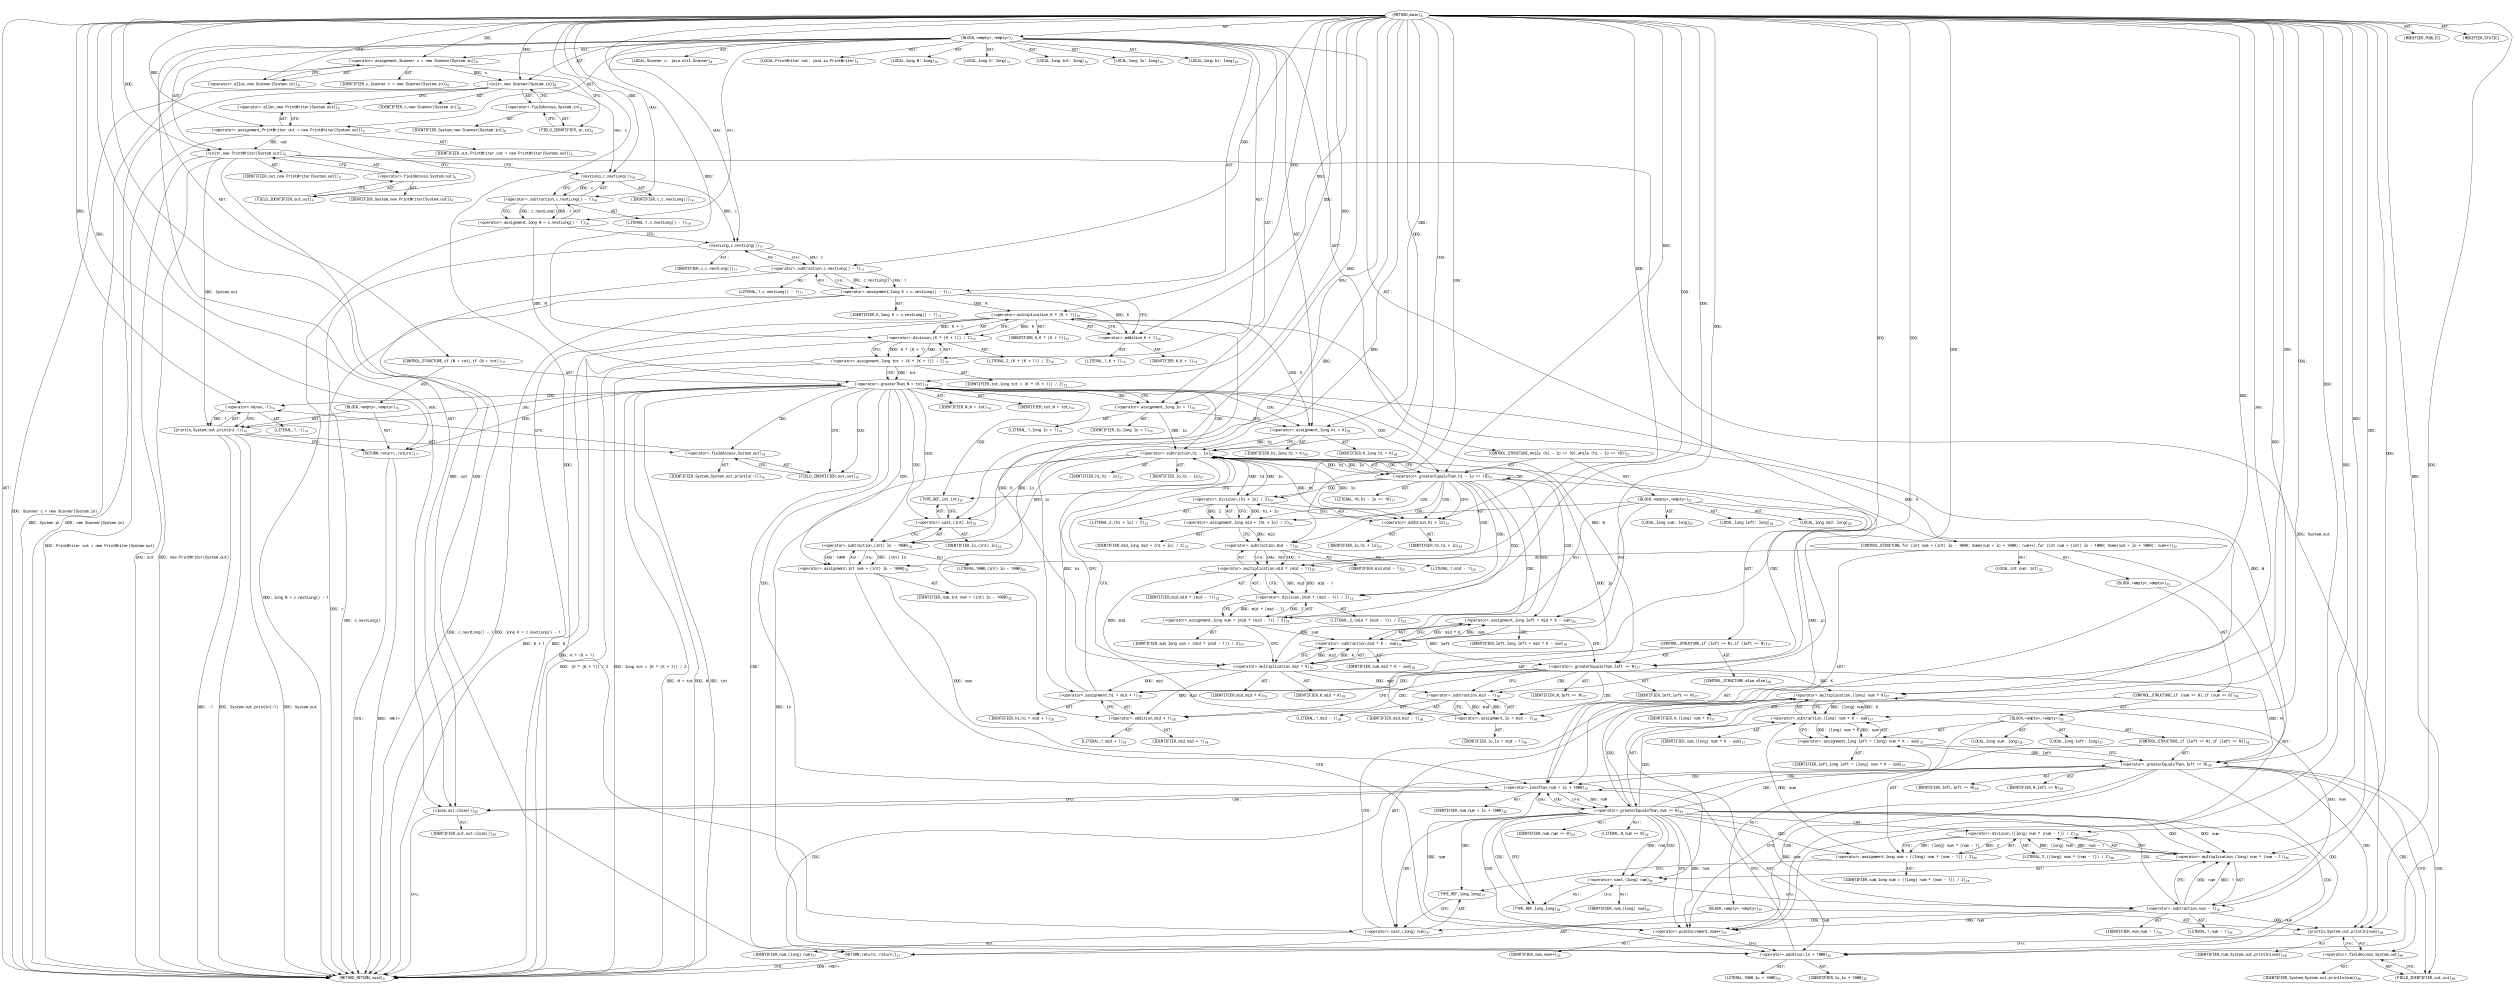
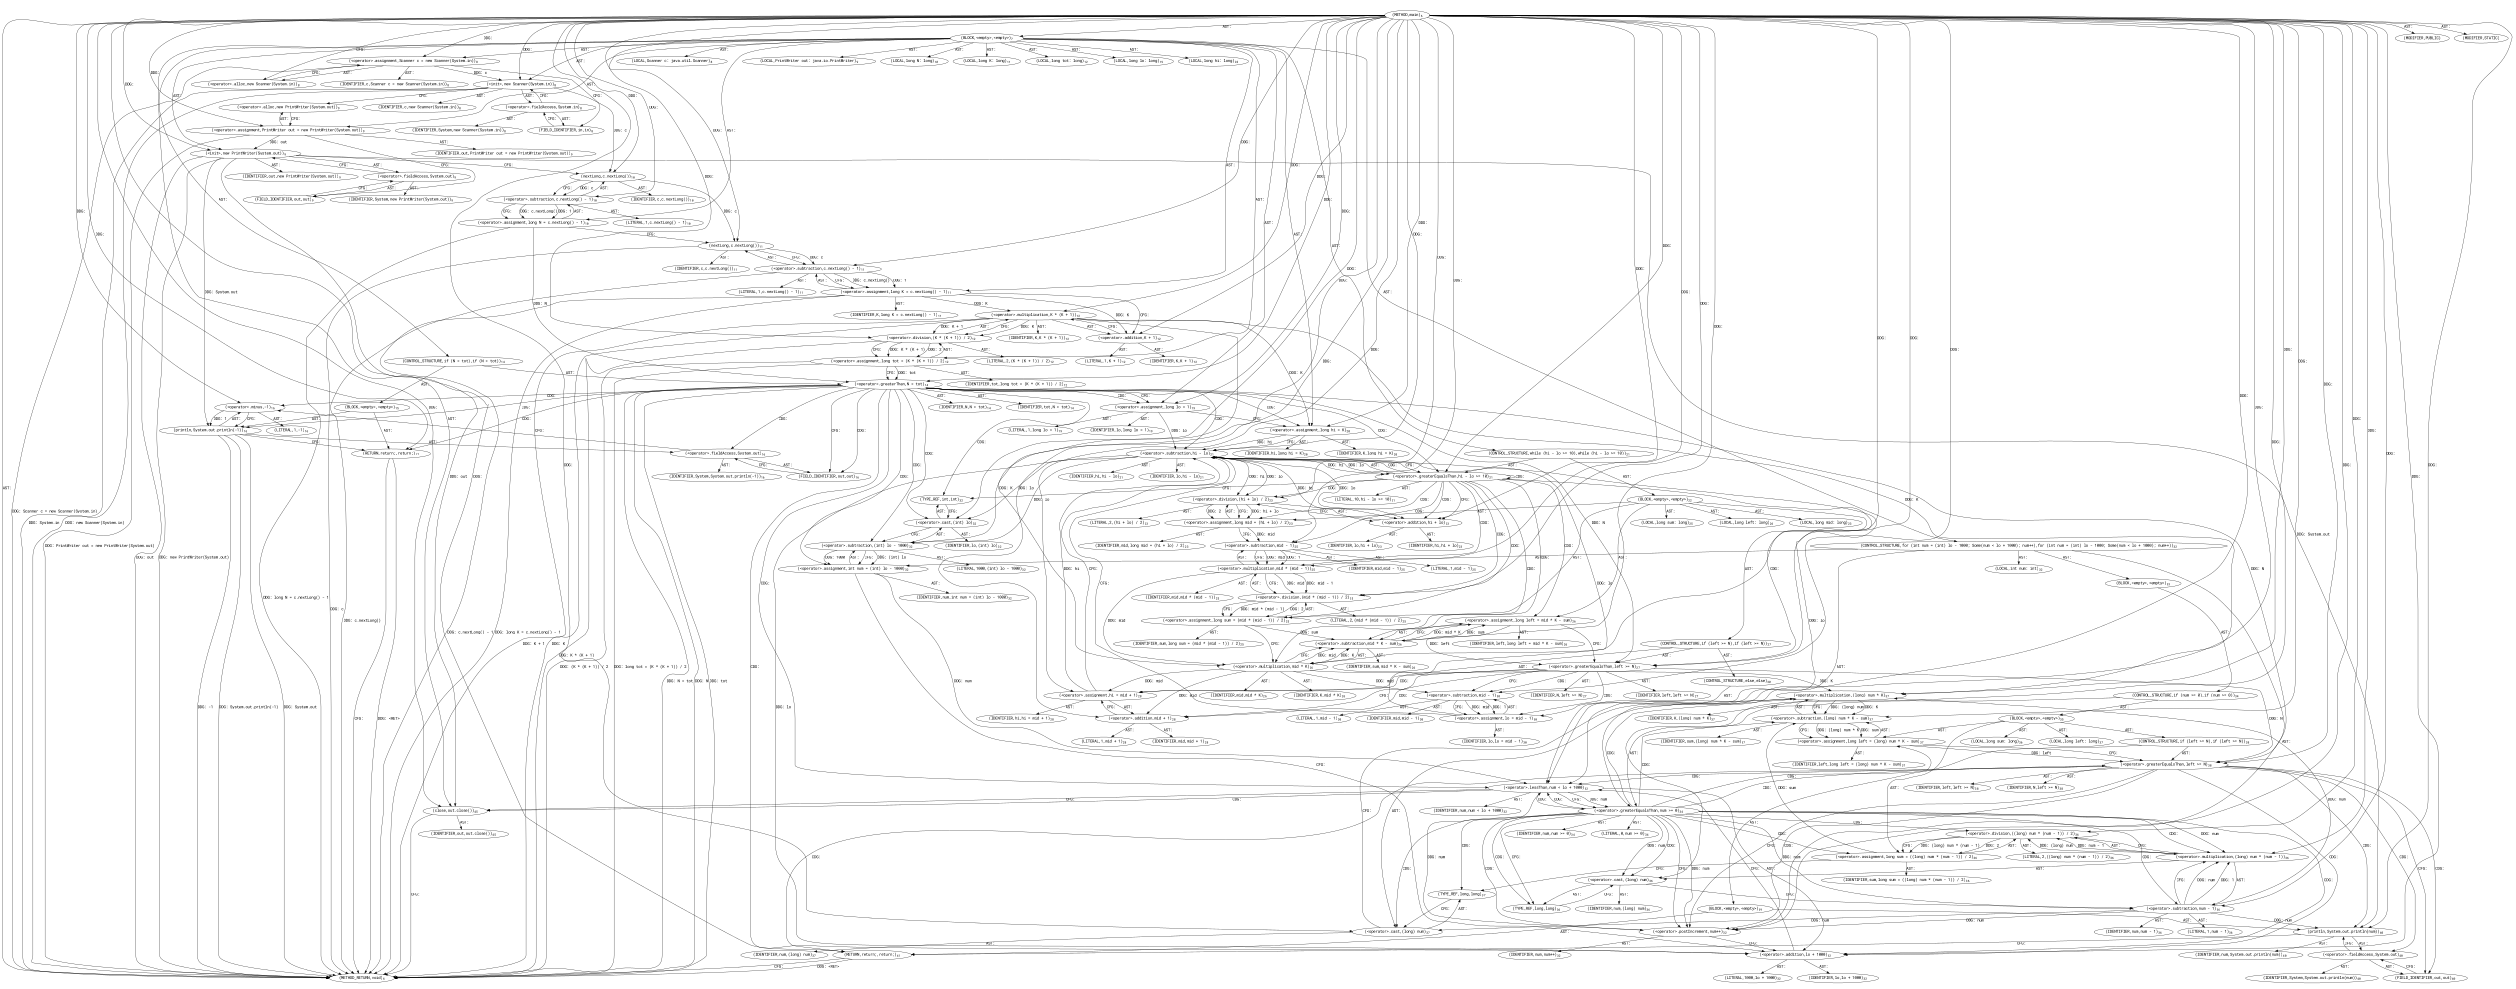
edge "(<operator>.assignment,long left = mid * K - sum)" -> "(IDENTIFIER,left,long left = mid * K - sum)": label "CDG: " -> "AST: "
